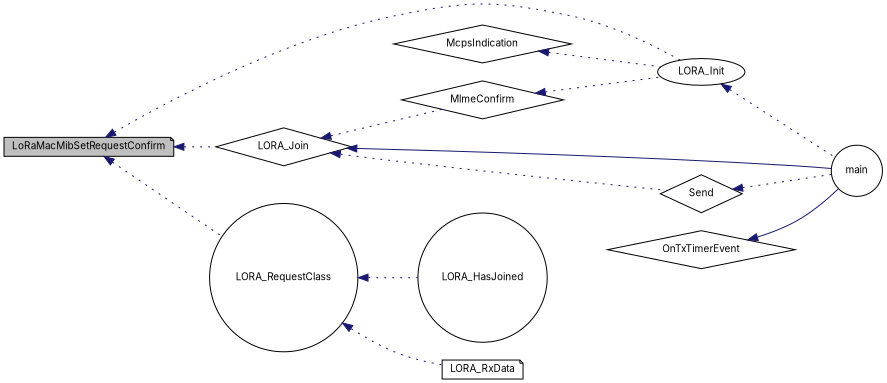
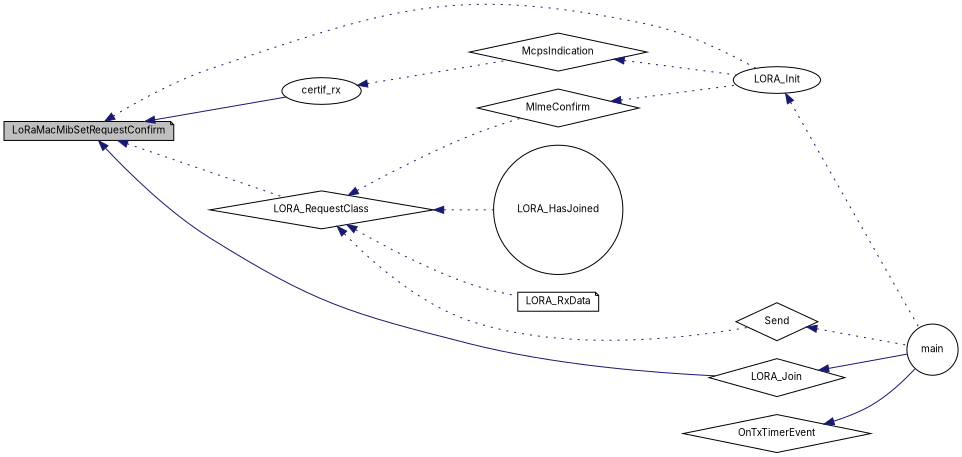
node "certif_rx": added
edge "MlmeConfirm" -> "LORA_Join": now "MlmeConfirm" -> "LORA_RequestClass"
edge "LORA_Join" -> "LoRaMacMibSetRequestConfirm": style dotted -> solid
edge "Send" -> "LORA_Join": now "Send" -> "LORA_RequestClass"
node "LORA_RequestClass": shape circle -> diamond
